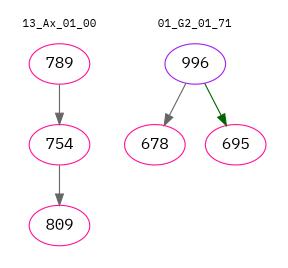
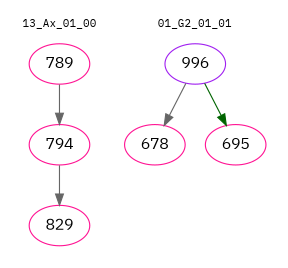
cluster "01_G2_01_71": label "01_G2_01_71" -> "01_G2_01_01"
node "754": label "754" -> "794"
node "809": label "809" -> "829"
